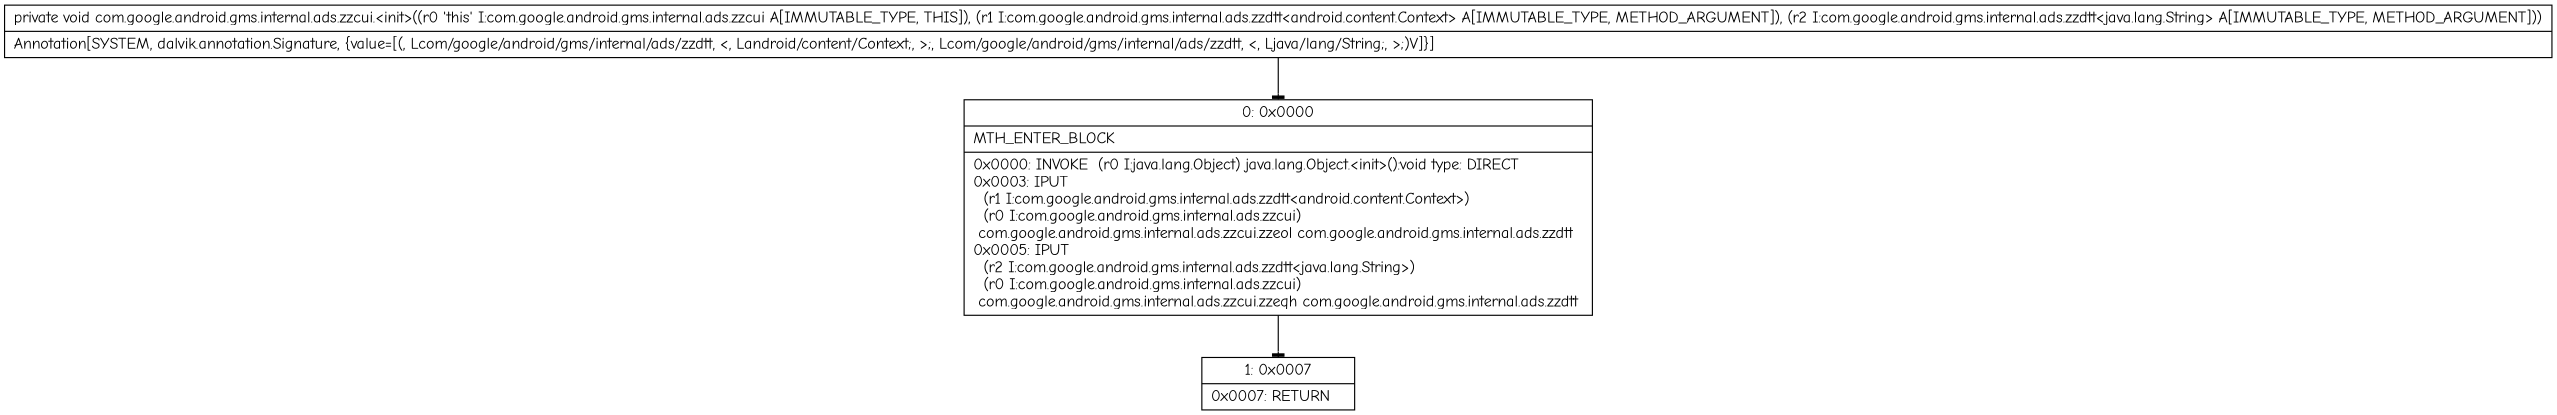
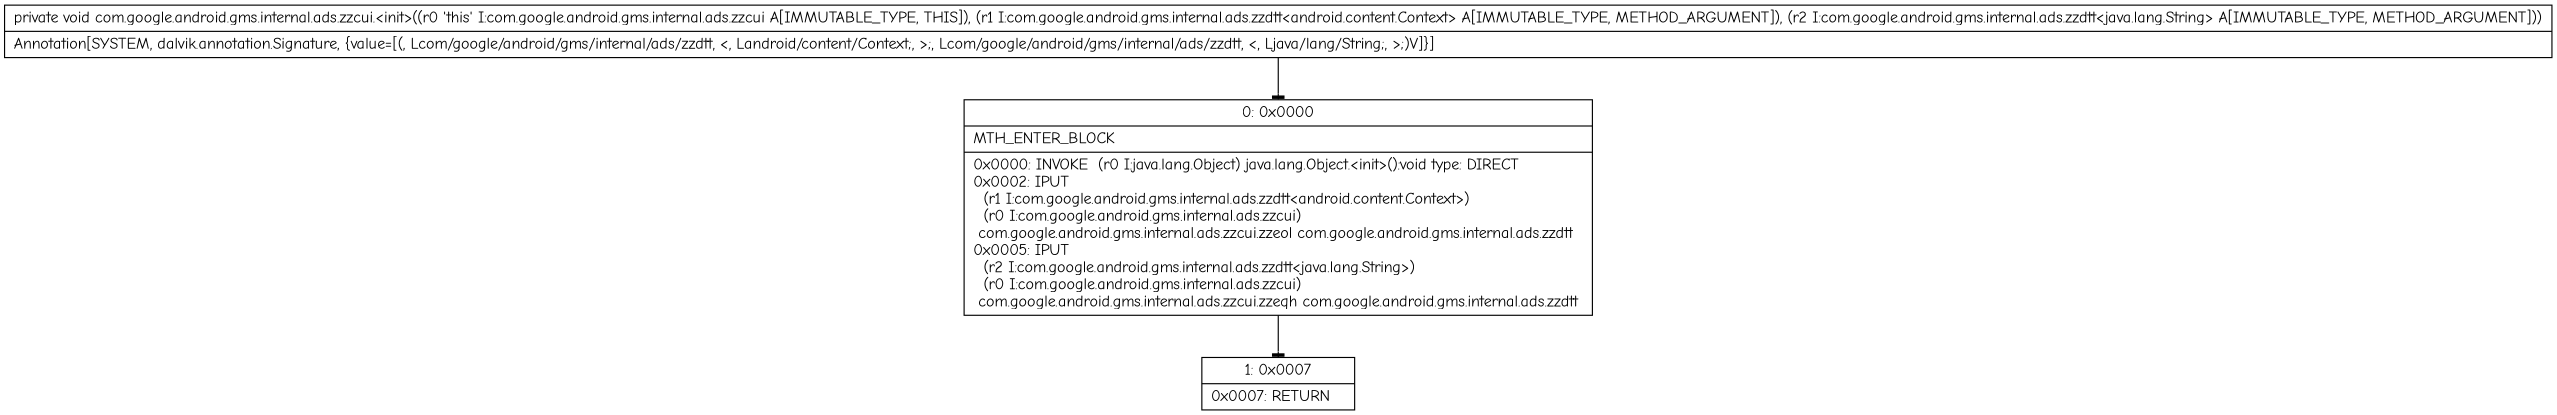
node "0: 0x0000": text "0x0003: IPUT" -> "0x0002: IPUT"
